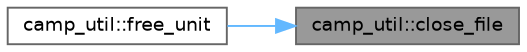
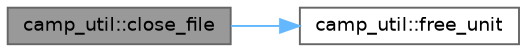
edge "camp_util::free_unit" -> "camp_util::close_file": reversed
